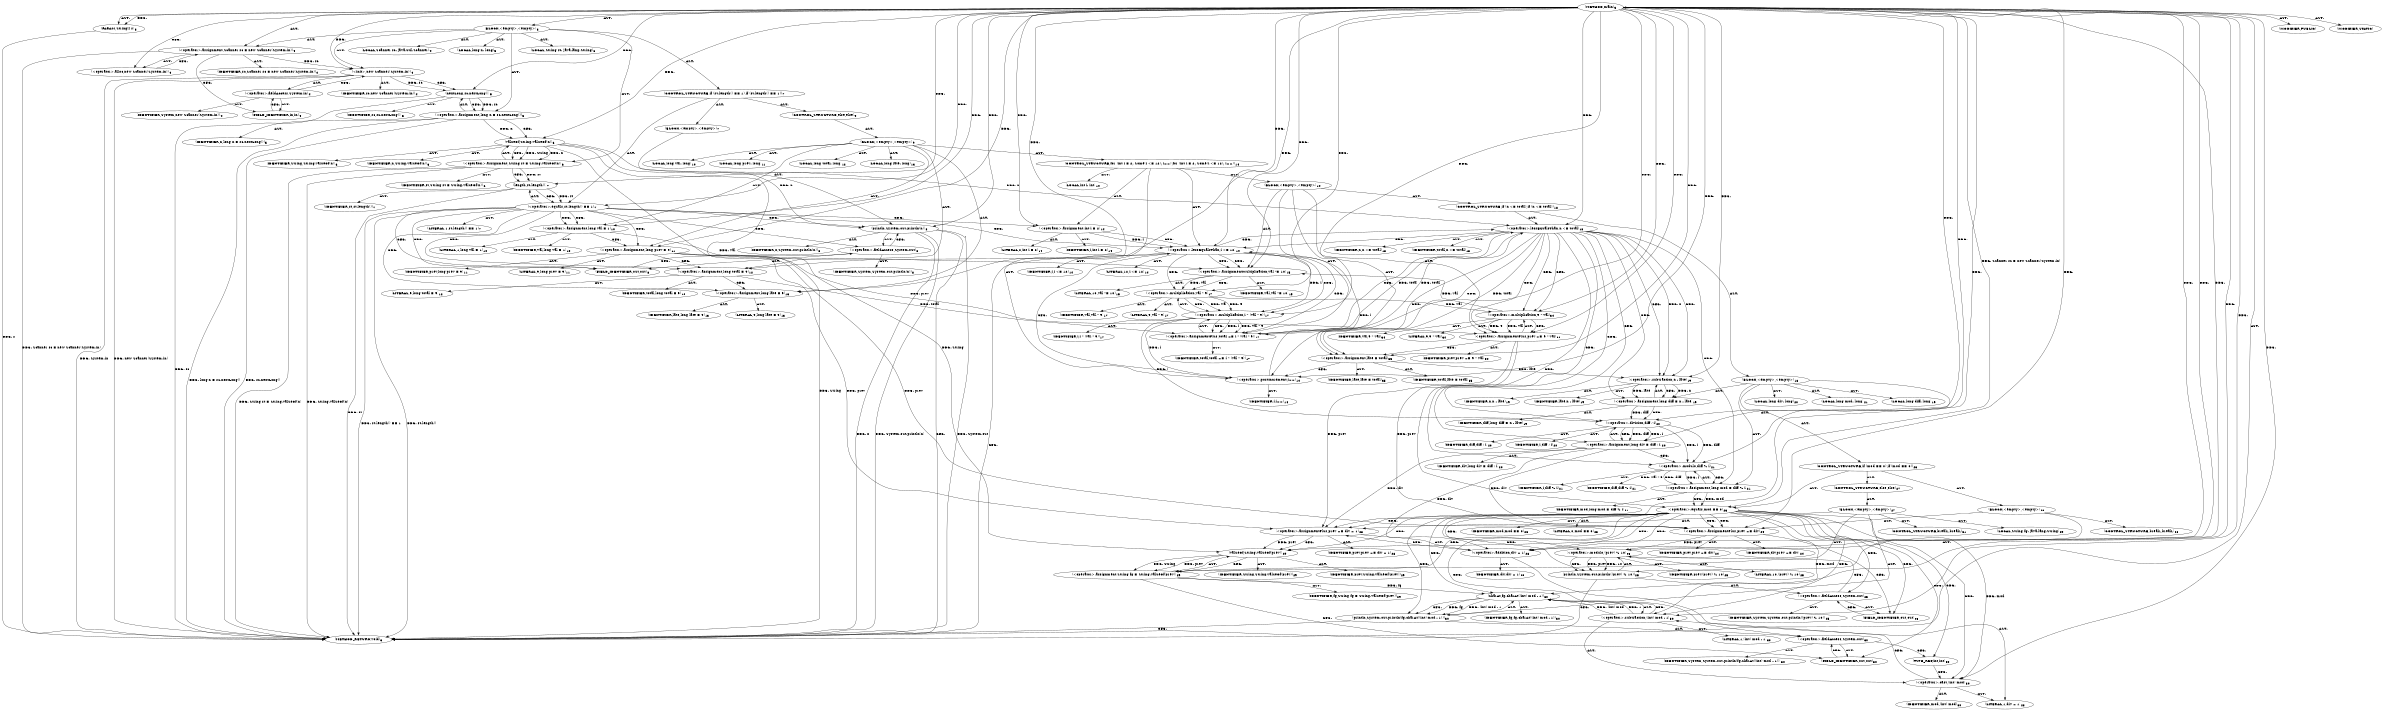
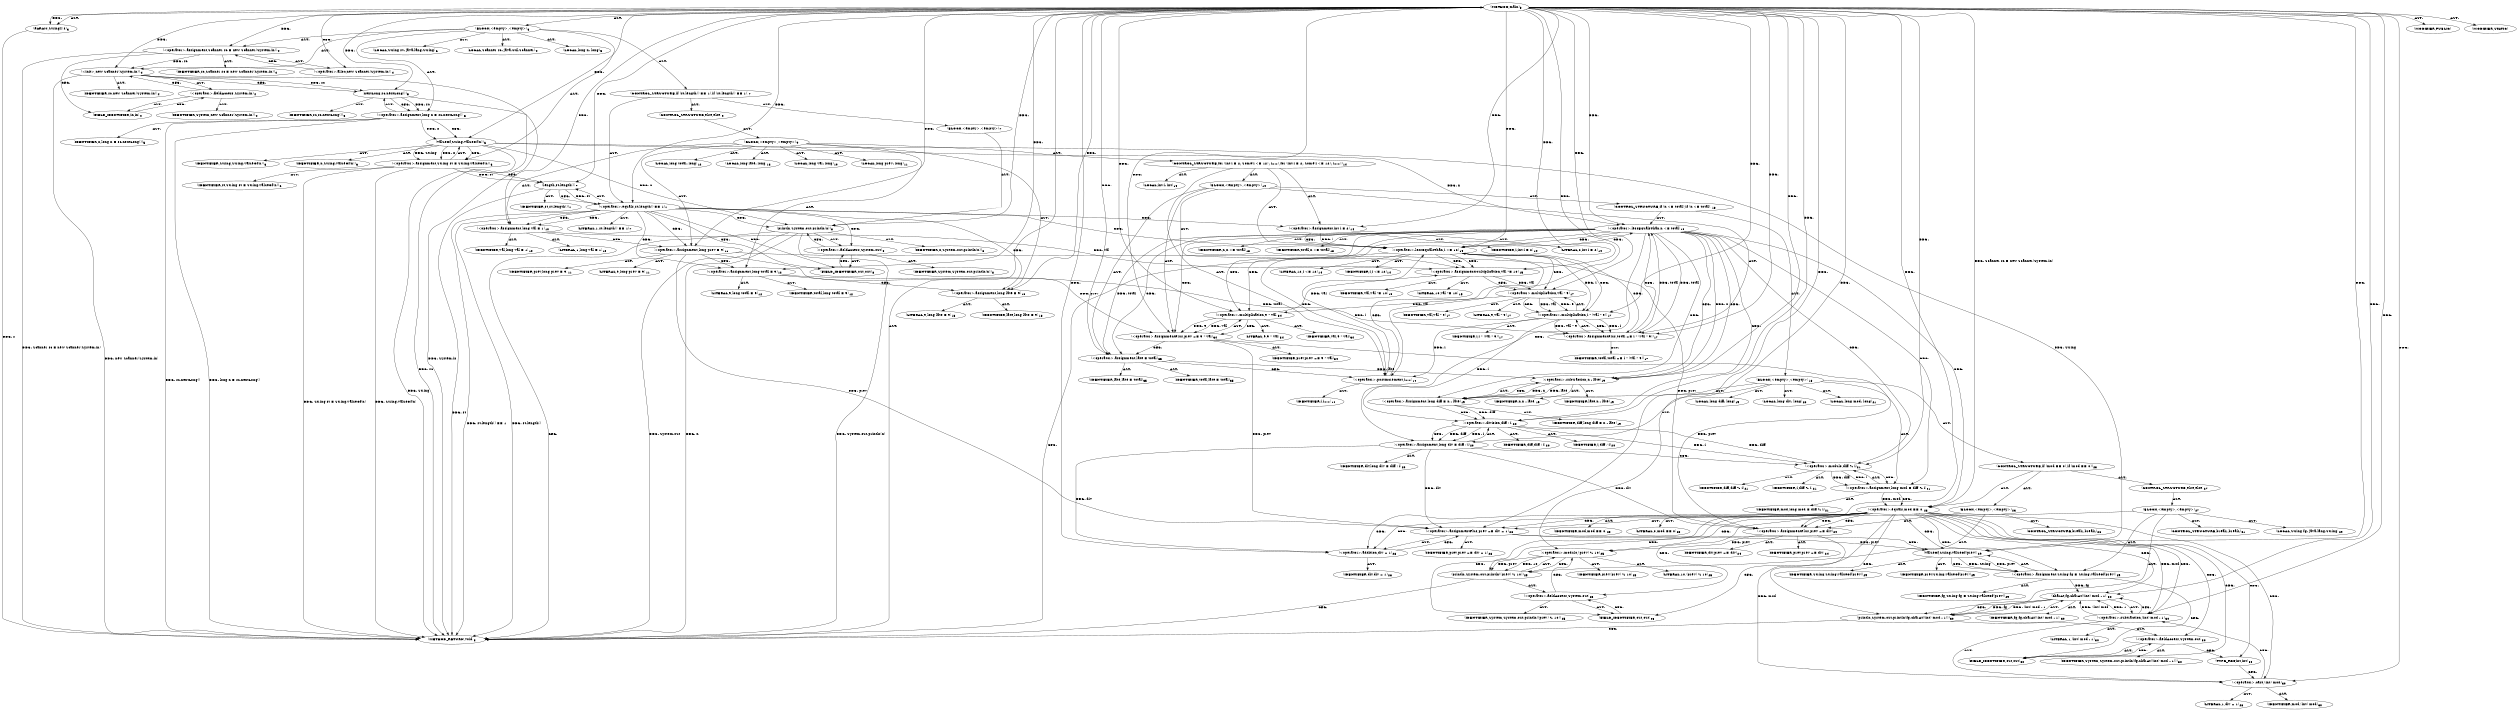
edge "(METHOD,main)" -> "(<operator>.assignment,Scanner sc = new Scanner(System.in))": label "AST: " -> "DDG: "
edge "(<operator>.modulo,diff % i)" -> "(IDENTIFIER,diff,diff % i)": label "DDG: val * 9" -> "AST: "
edge "(<operator>.addition,div + 1)" -> "(LITERAL,1,div + 1)": removed, label "AST:"
